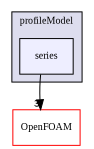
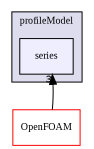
edge "series" -> "OpenFOAM": reversed
